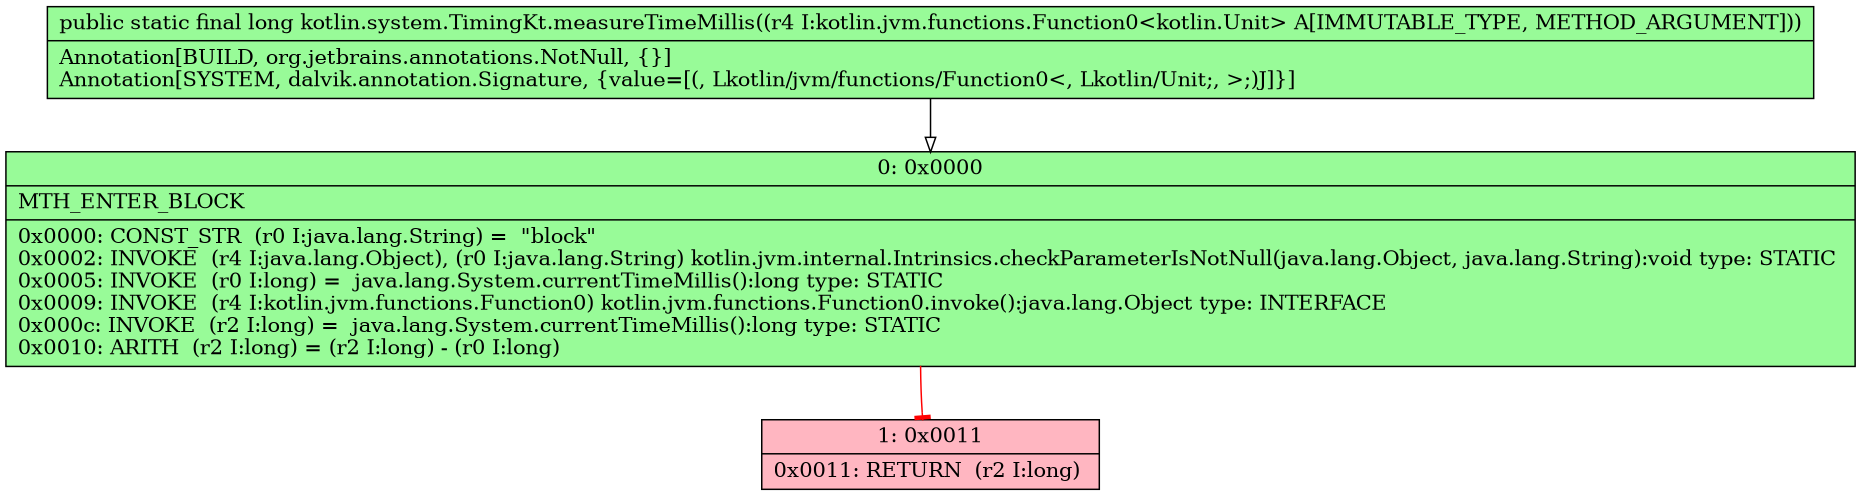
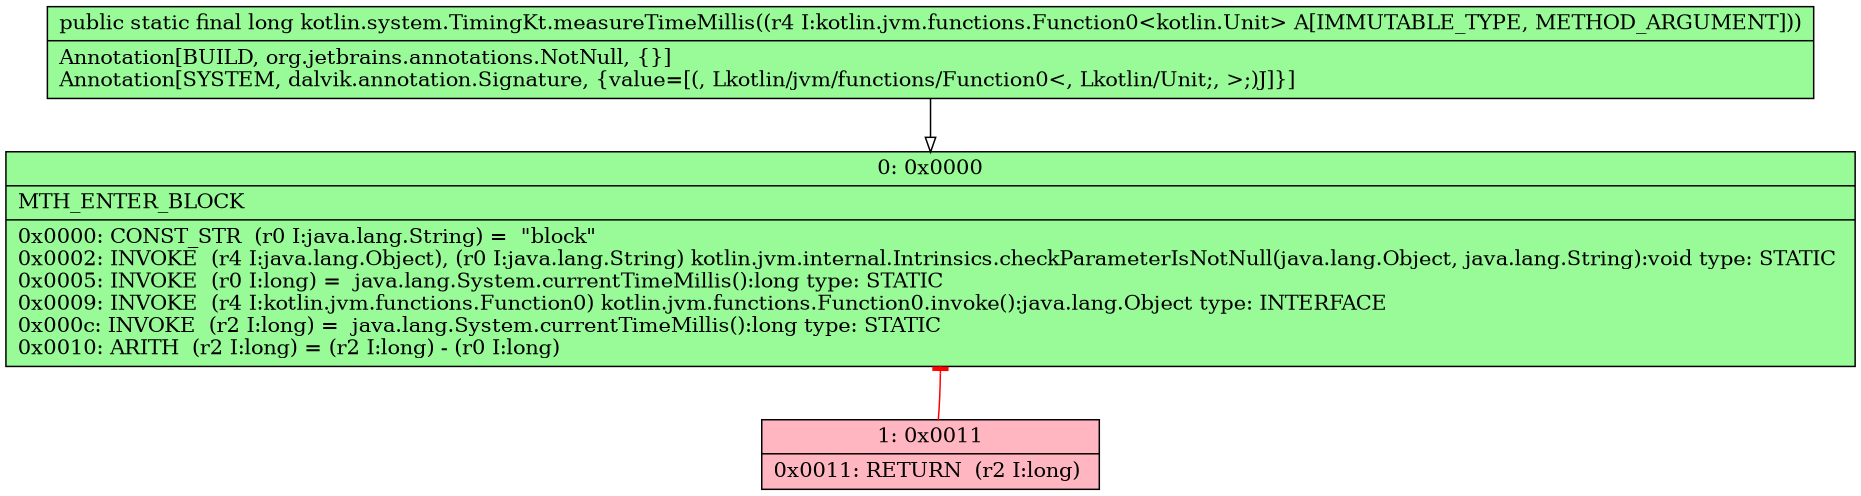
edge "0: 0x0000" -> "1: 0x0011": reversed
